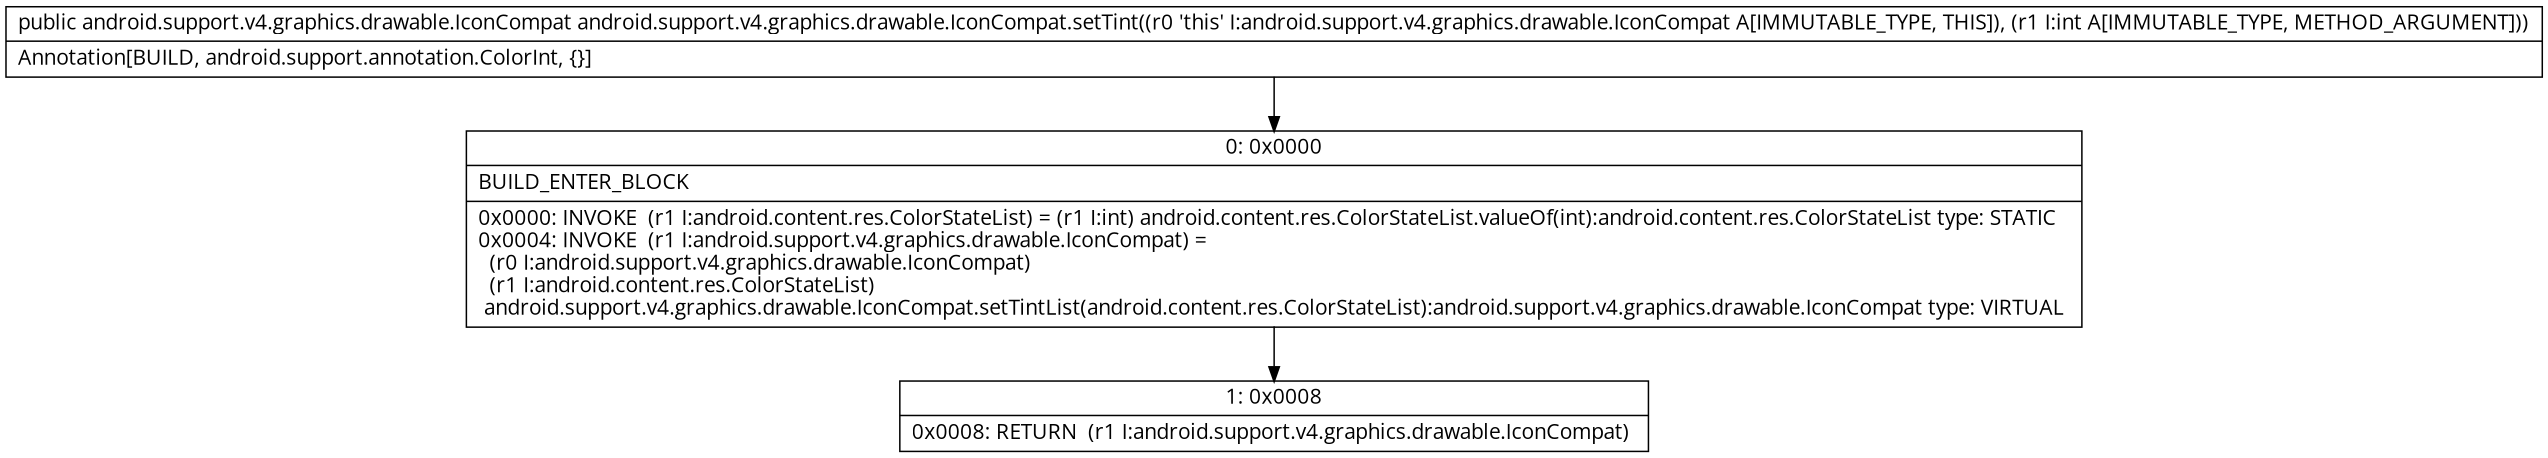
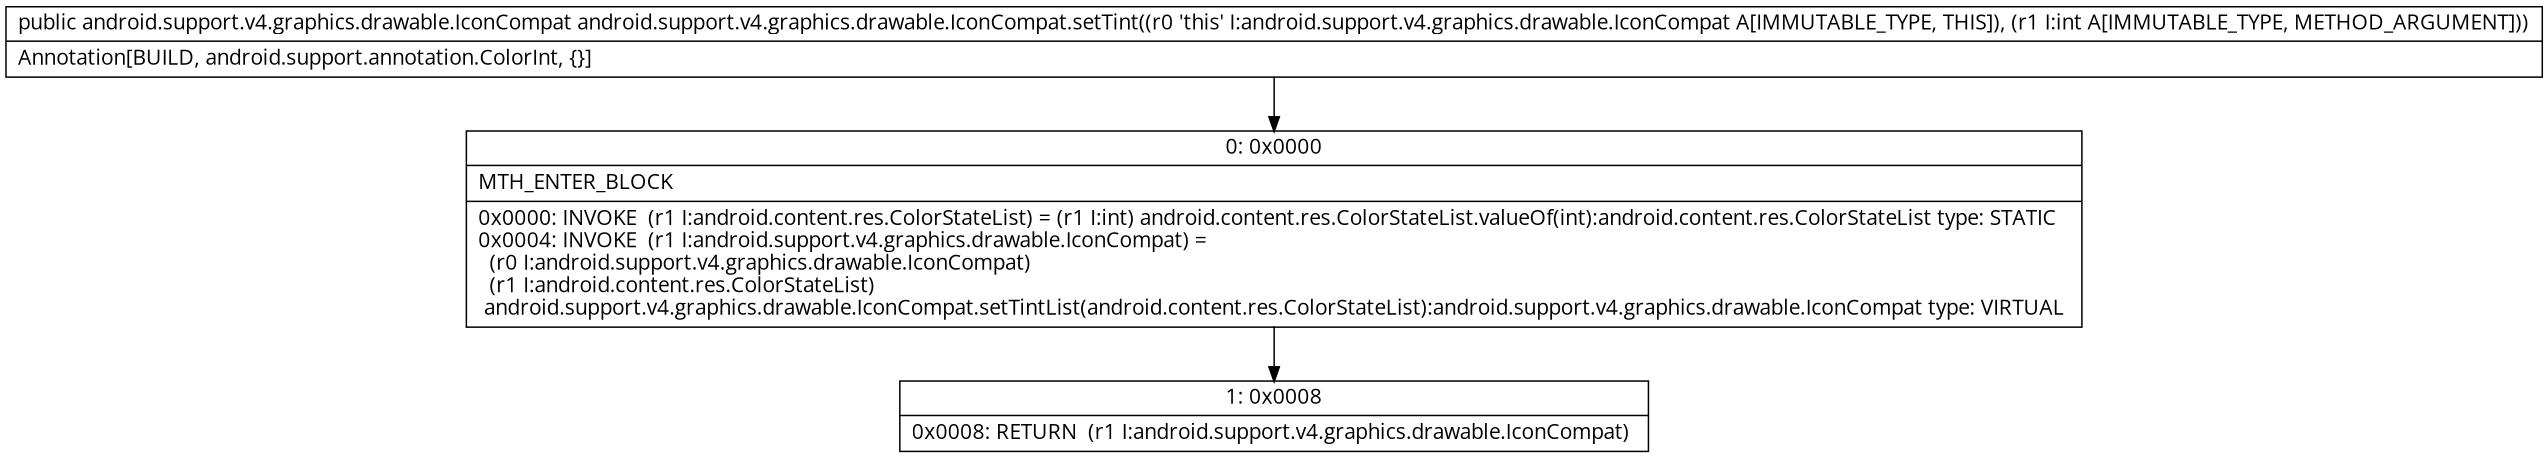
node "0: 0x0000": text "BUILD_ENTER_BLOCK" -> "MTH_ENTER_BLOCK"
